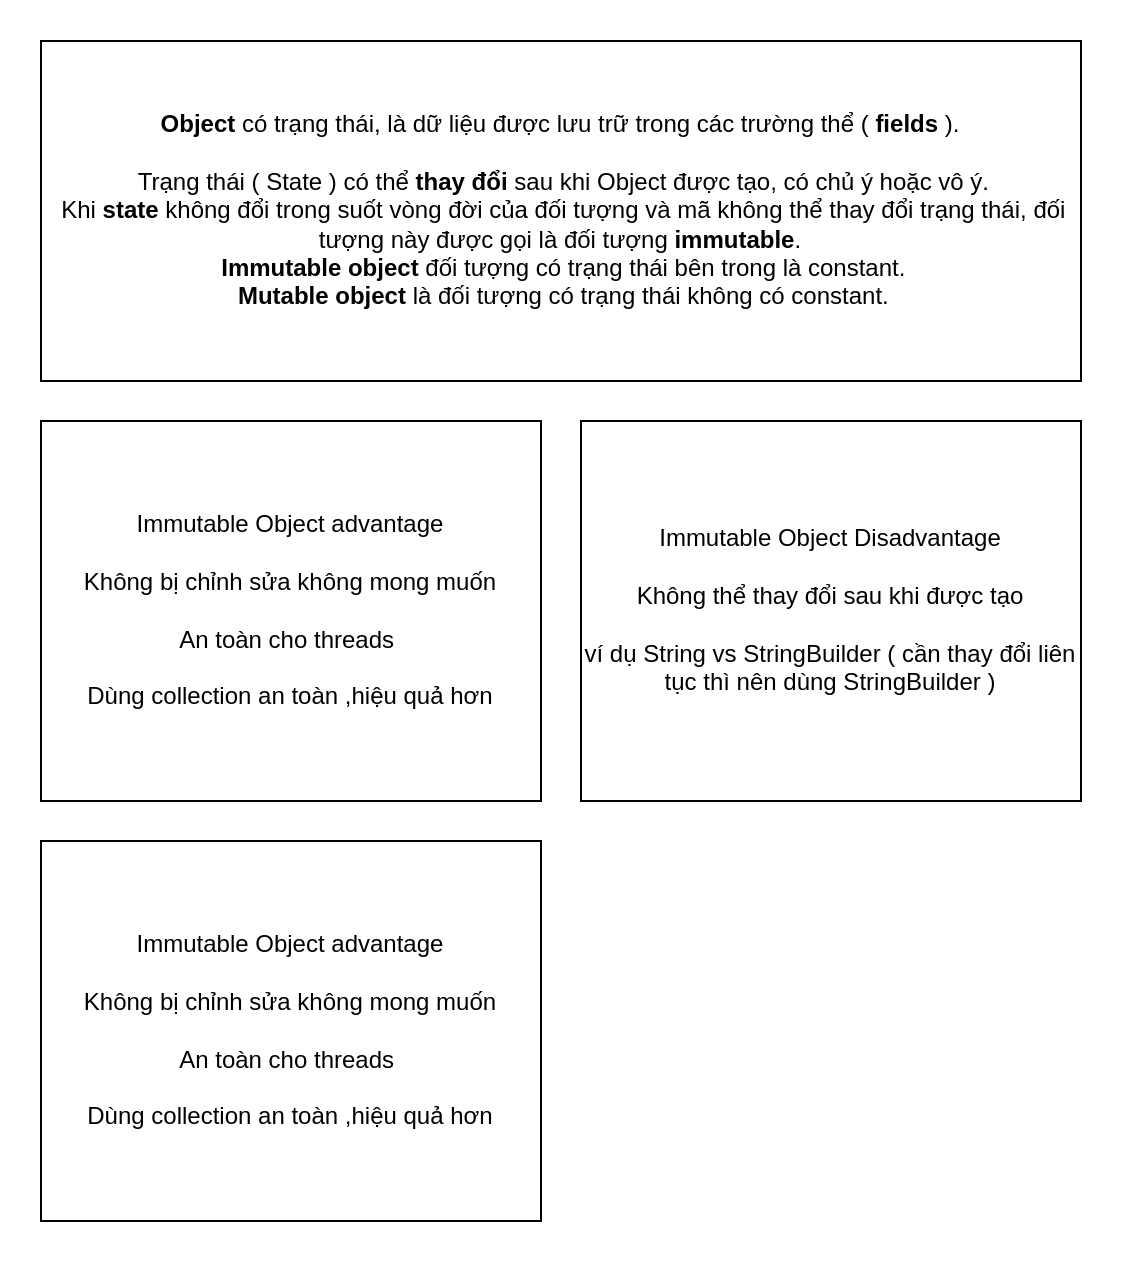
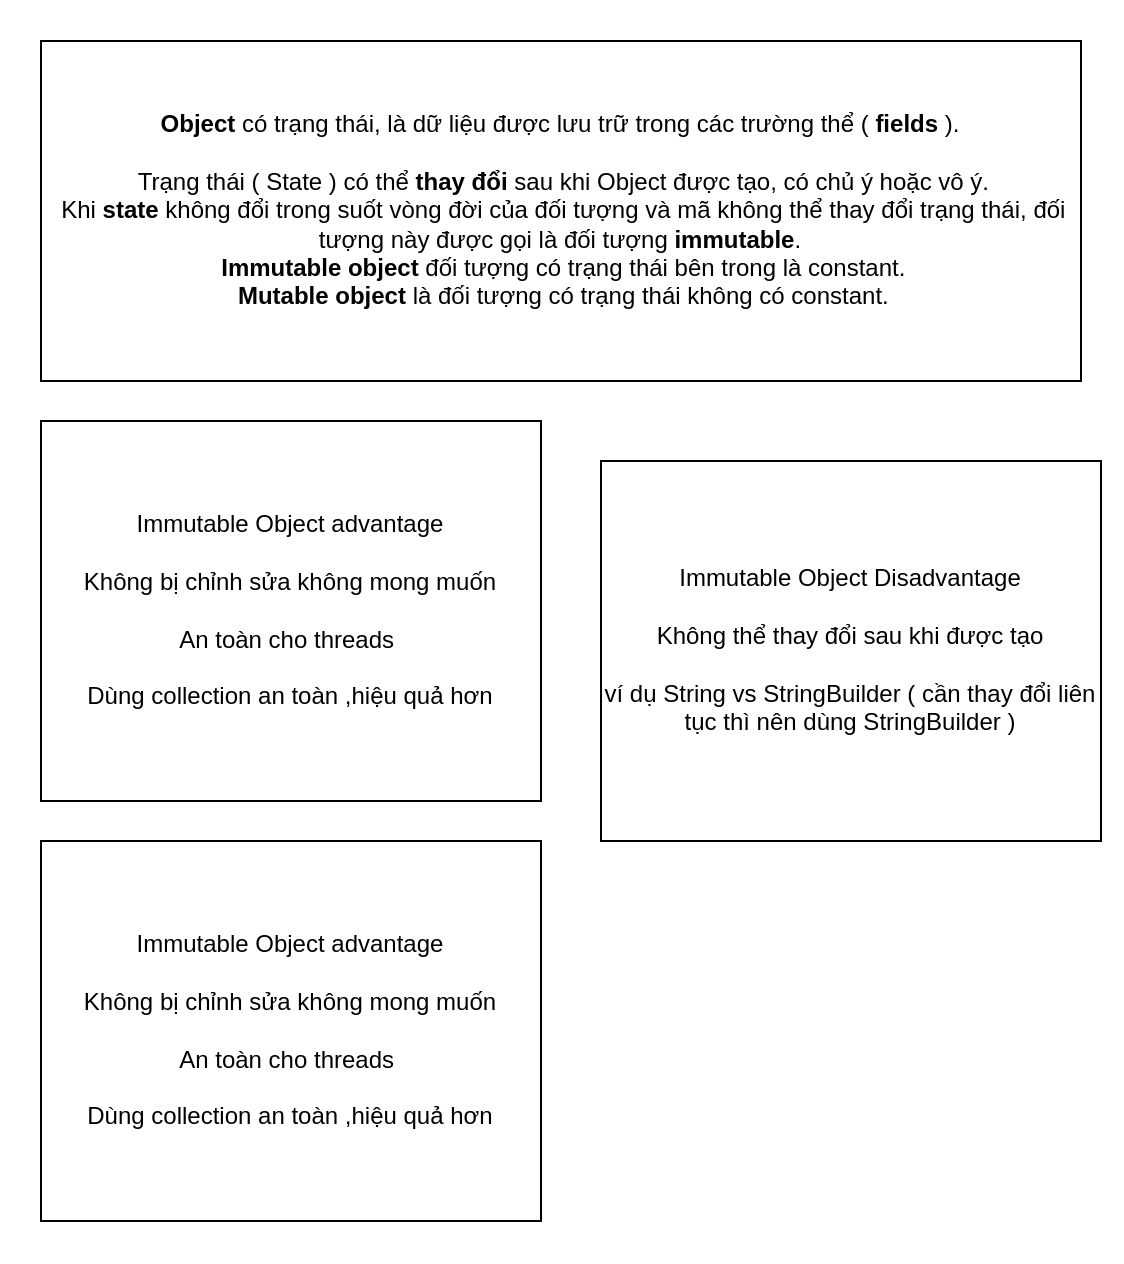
node "Immutable Object Disadvantage Không thể thay đổi sau khi được tạo ví dụ String vs StringBuilder ( cần thay đổi liên tục thì nên dùng StringBuilder )": moved (831, 611) -> (851, 651)
